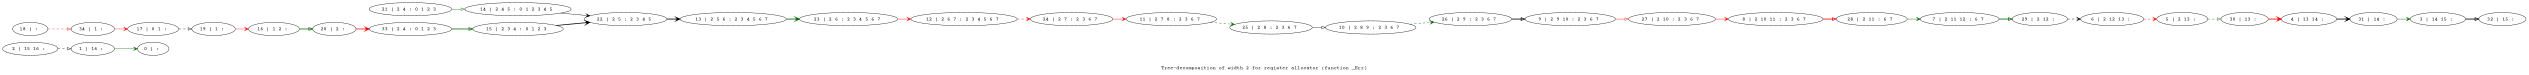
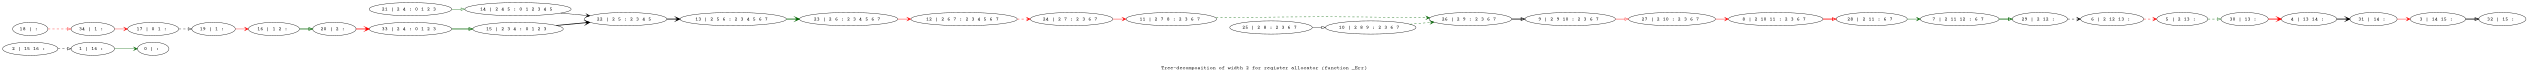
edge "31 | 14 :" -> "3 | 14 15 :": color darkgreen -> red
edge "11 | 2 7 8 : 2 3 6 7" -> "25 | 2 8 : 2 3 6 7": now "11 | 2 7 8 : 2 3 6 7" -> "26 | 2 9 : 2 3 6 7"
